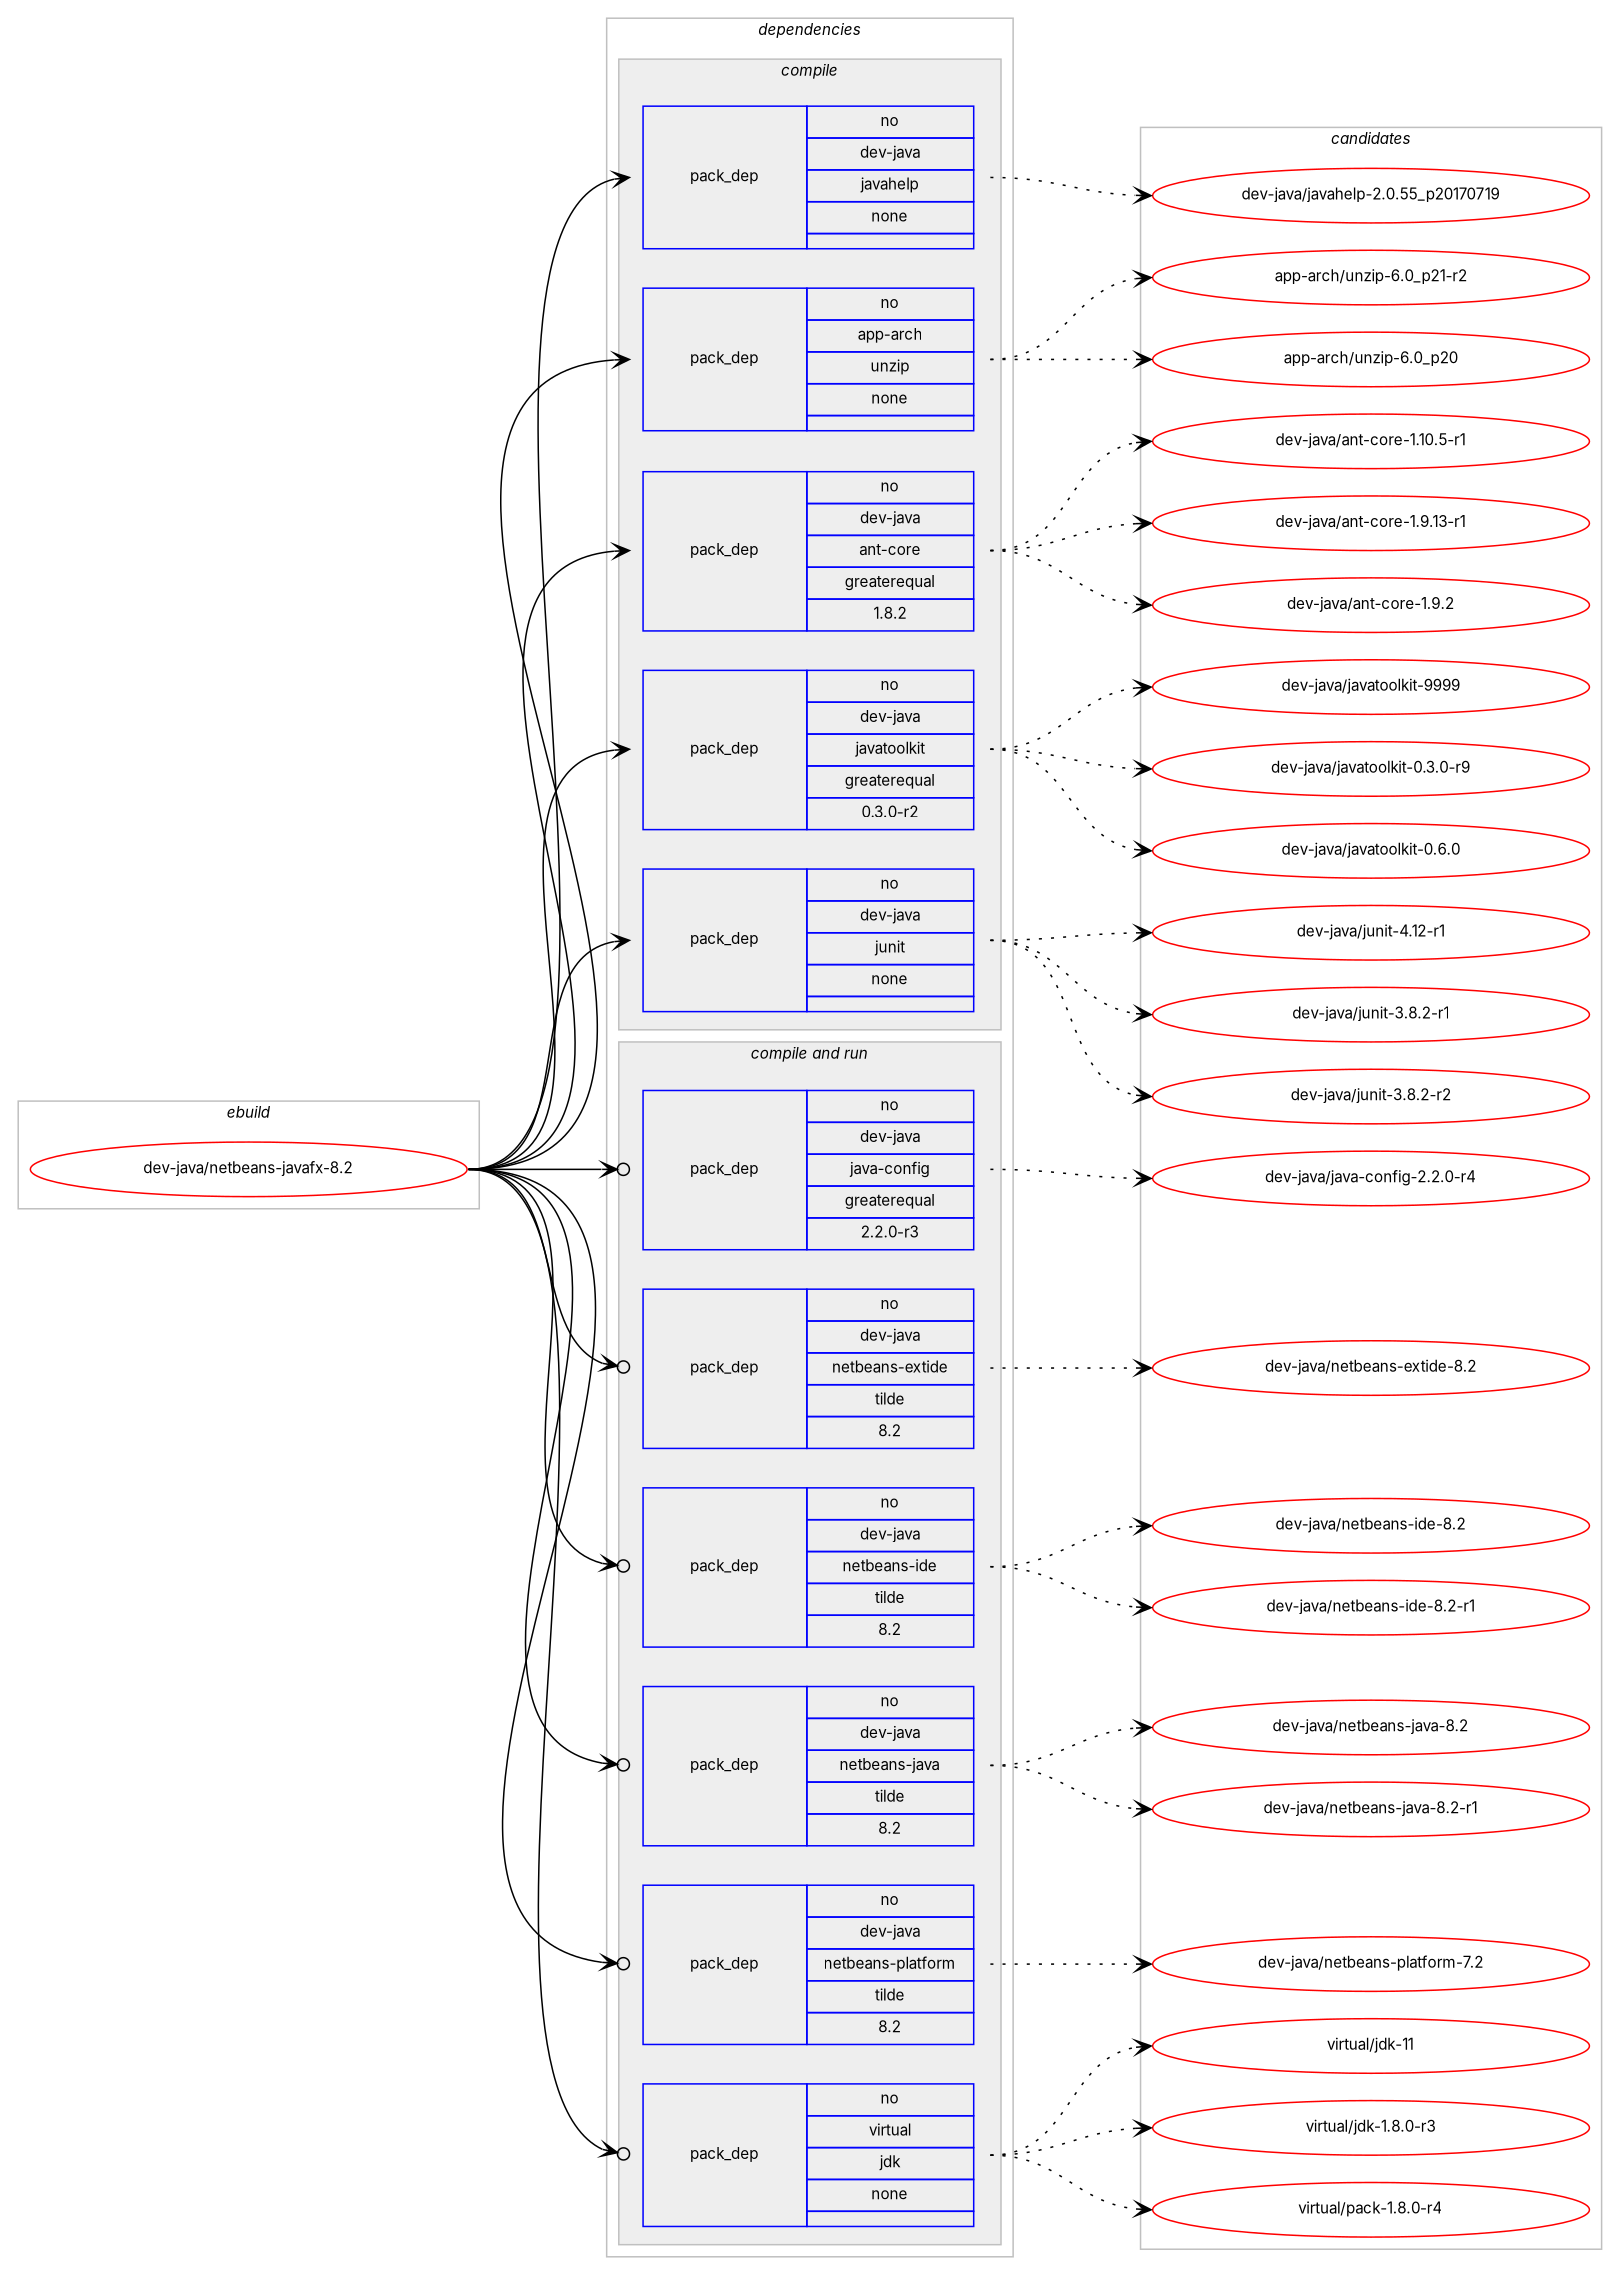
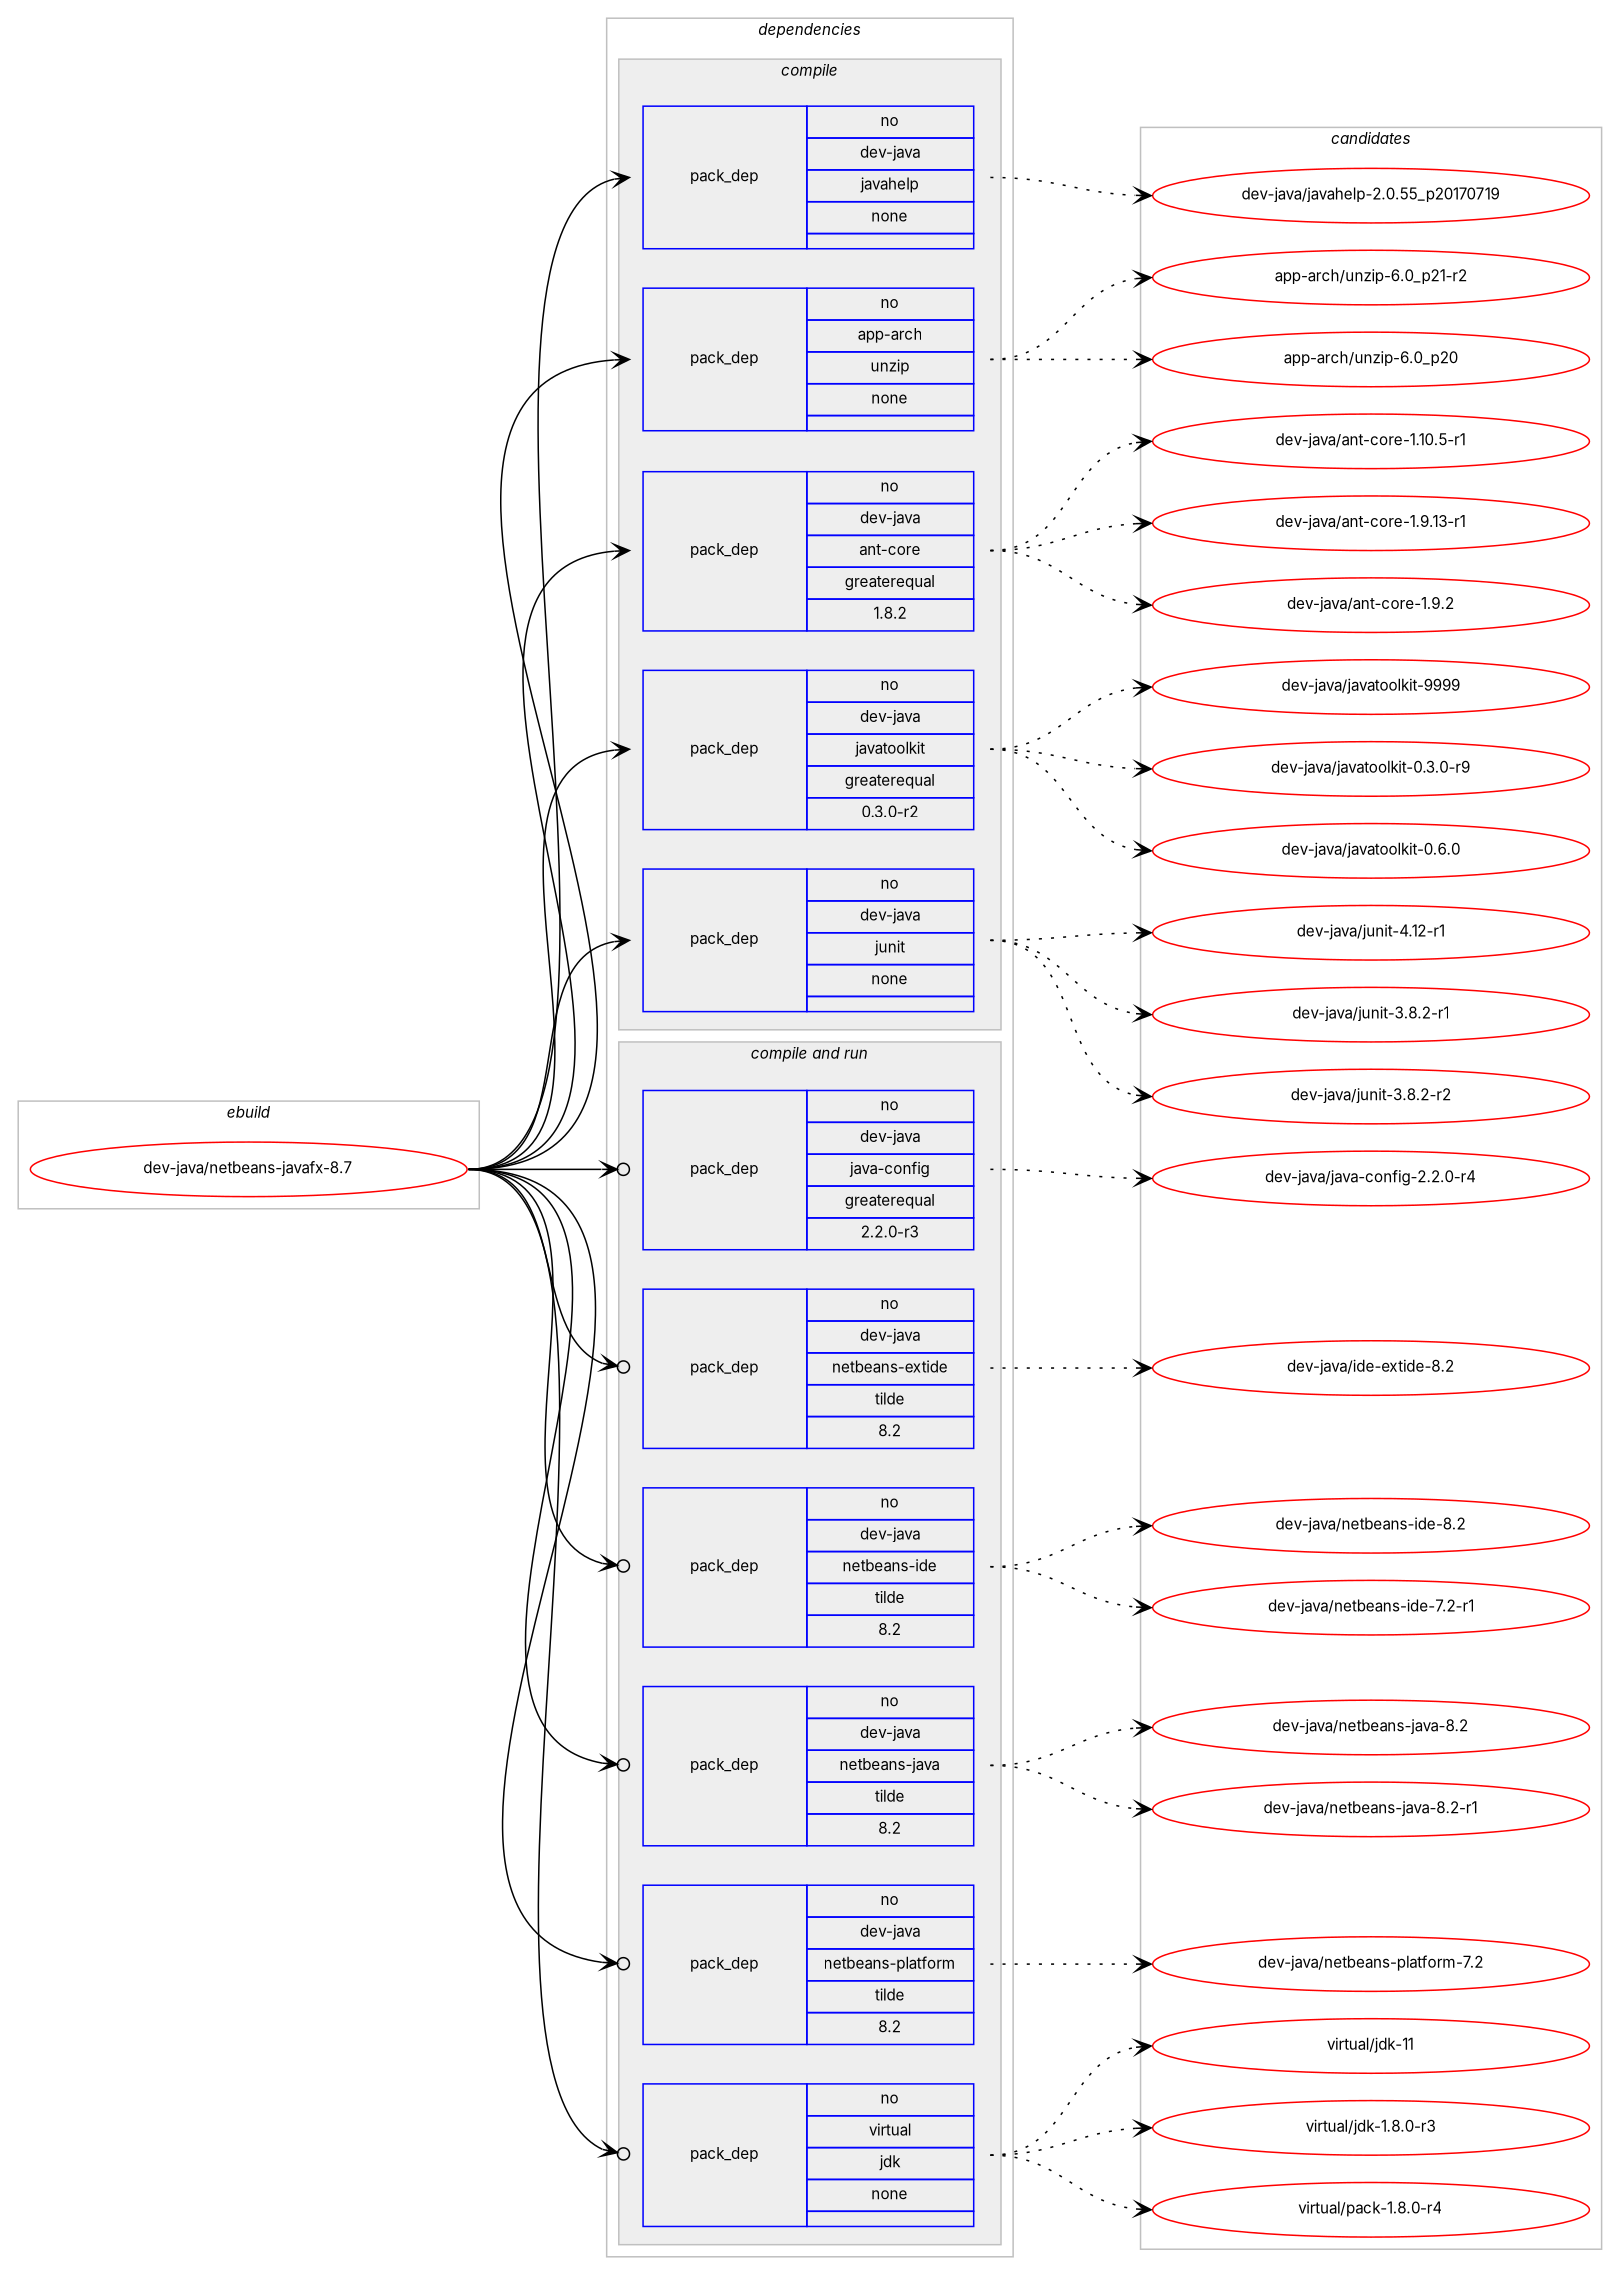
node "dev-java/netbeans-javafx-8.2": label "dev-java/netbeans-javafx-8.2" -> "dev-java/netbeans-javafx-8.7"
node "dev-java/netbeans-extide-8.2": label "dev-java/netbeans-extide-8.2" -> "dev-java/ide-extide-8.2"
node "dev-java/netbeans-ide-8.2-r1": label "dev-java/netbeans-ide-8.2-r1" -> "dev-java/netbeans-ide-7.2-r1"
